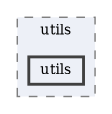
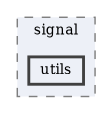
cluster "utils": label "utils" -> "signal"
